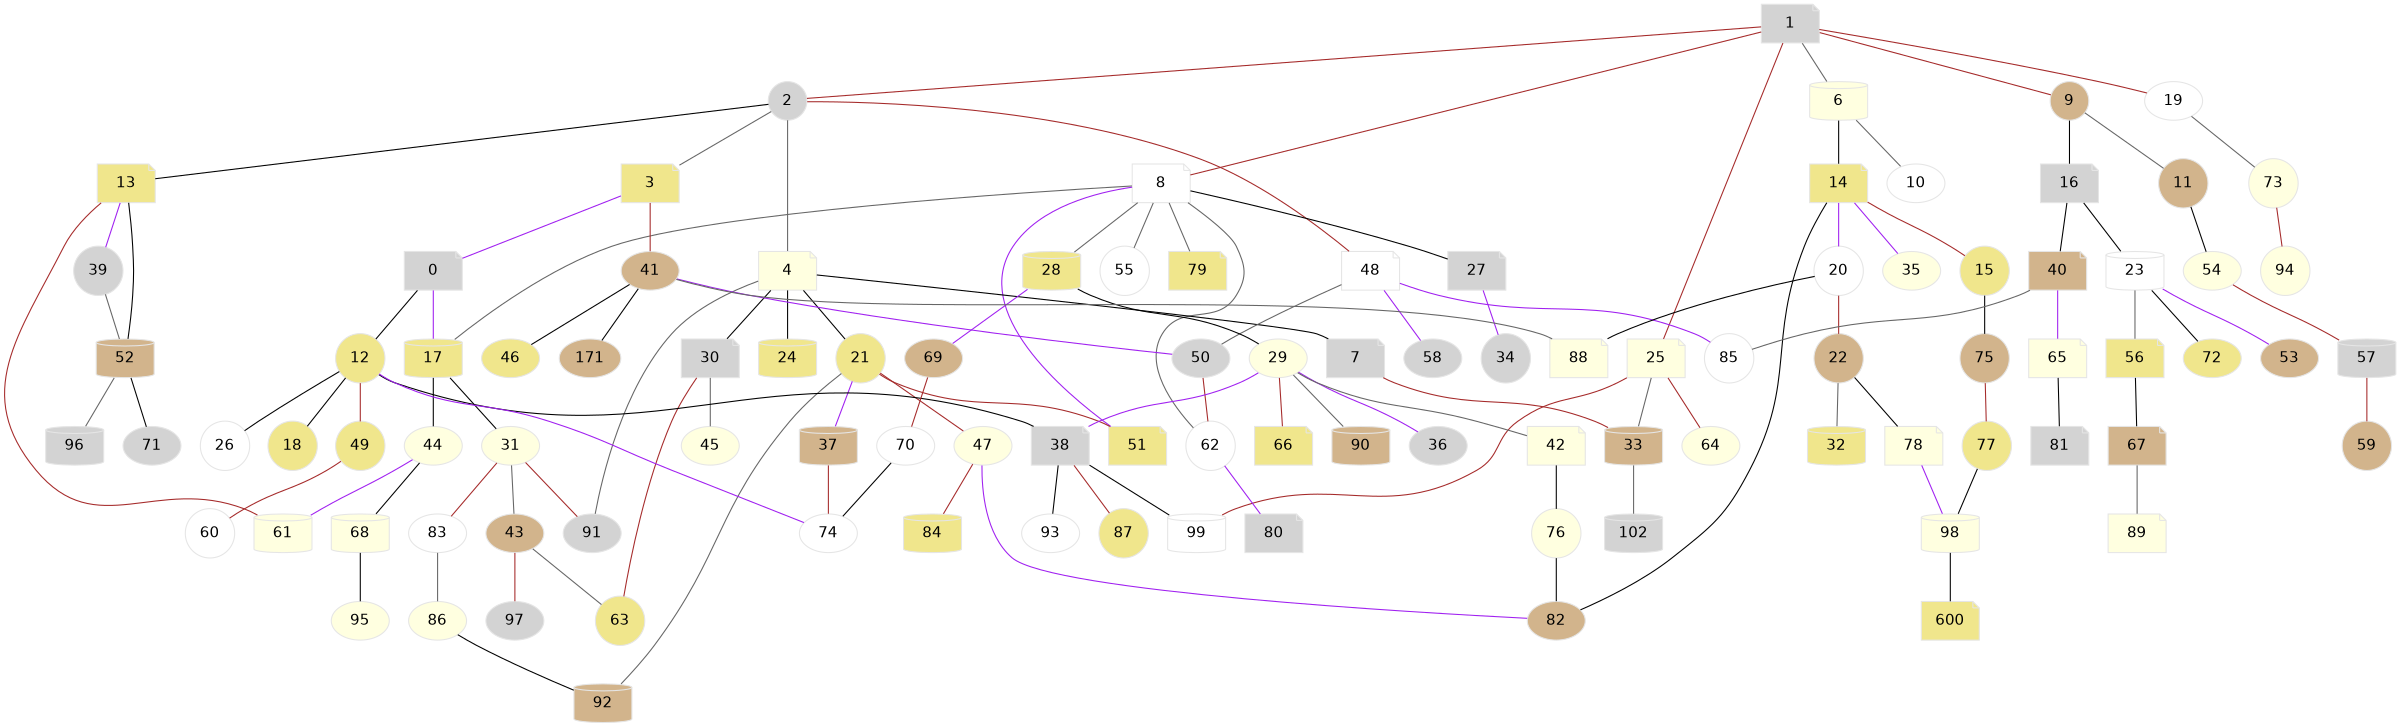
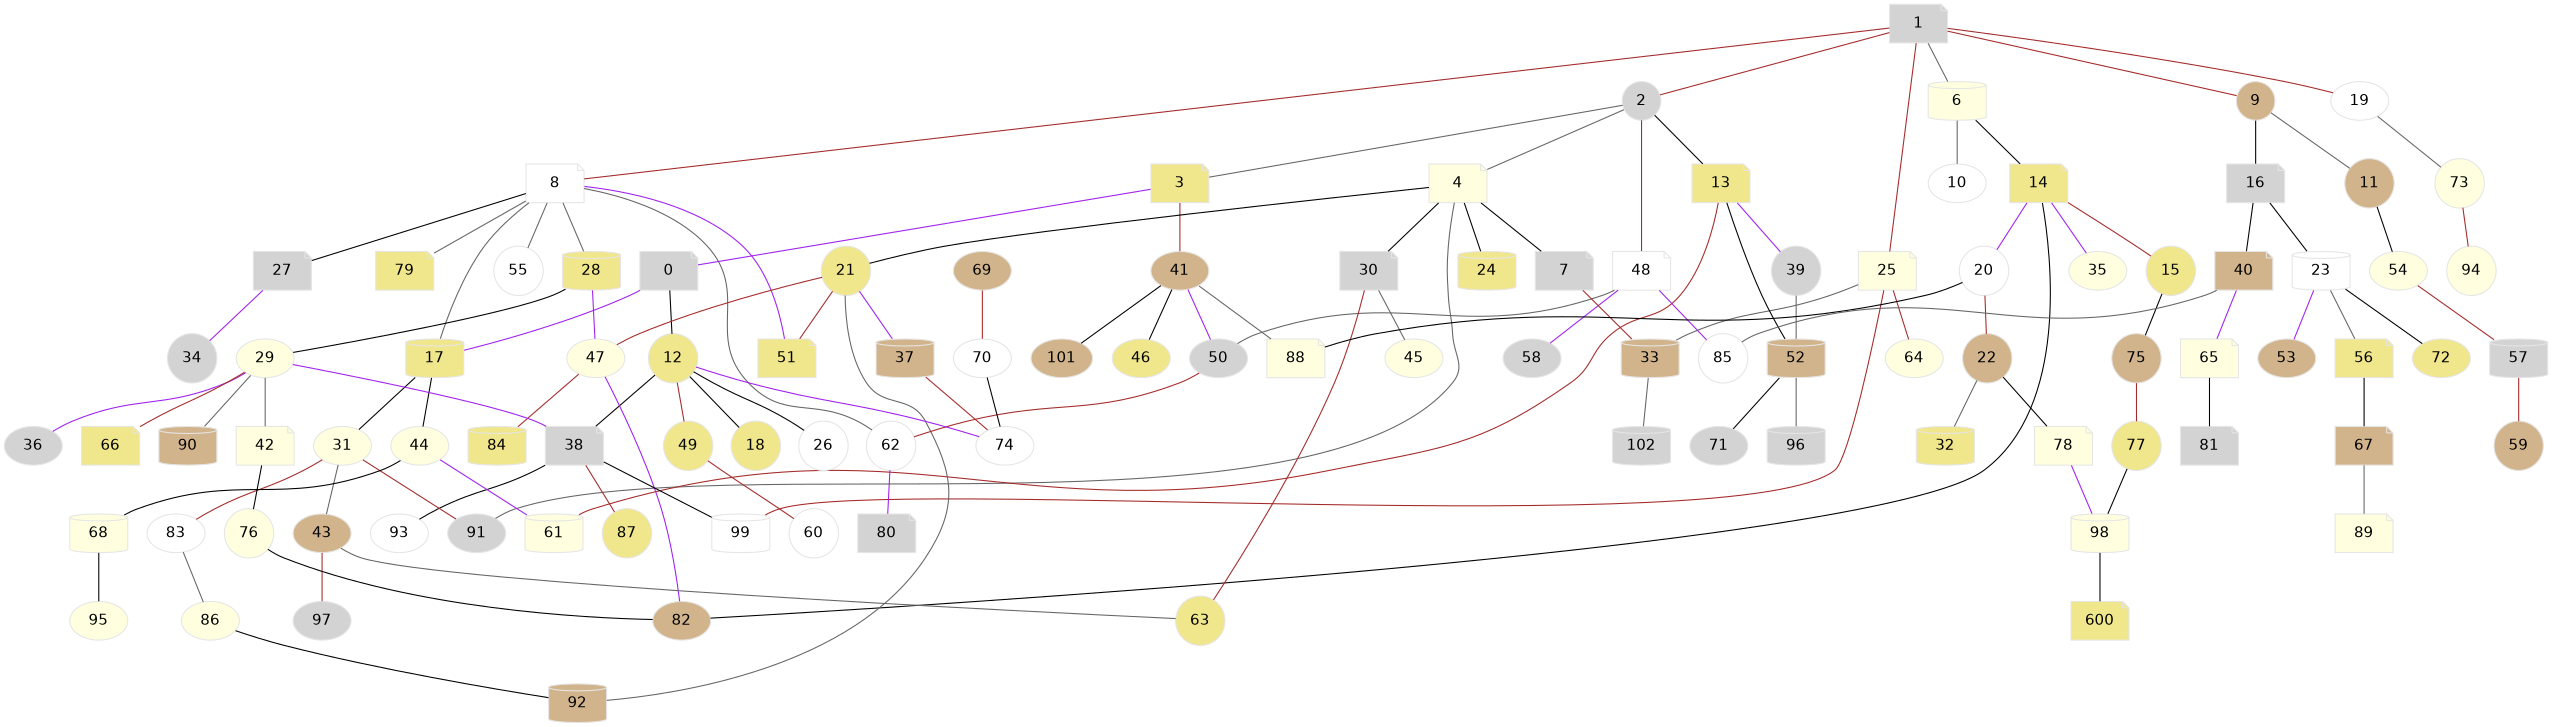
edge "28" -- "69": now "28" -- "47"
node "171": label "171" -> "101"
